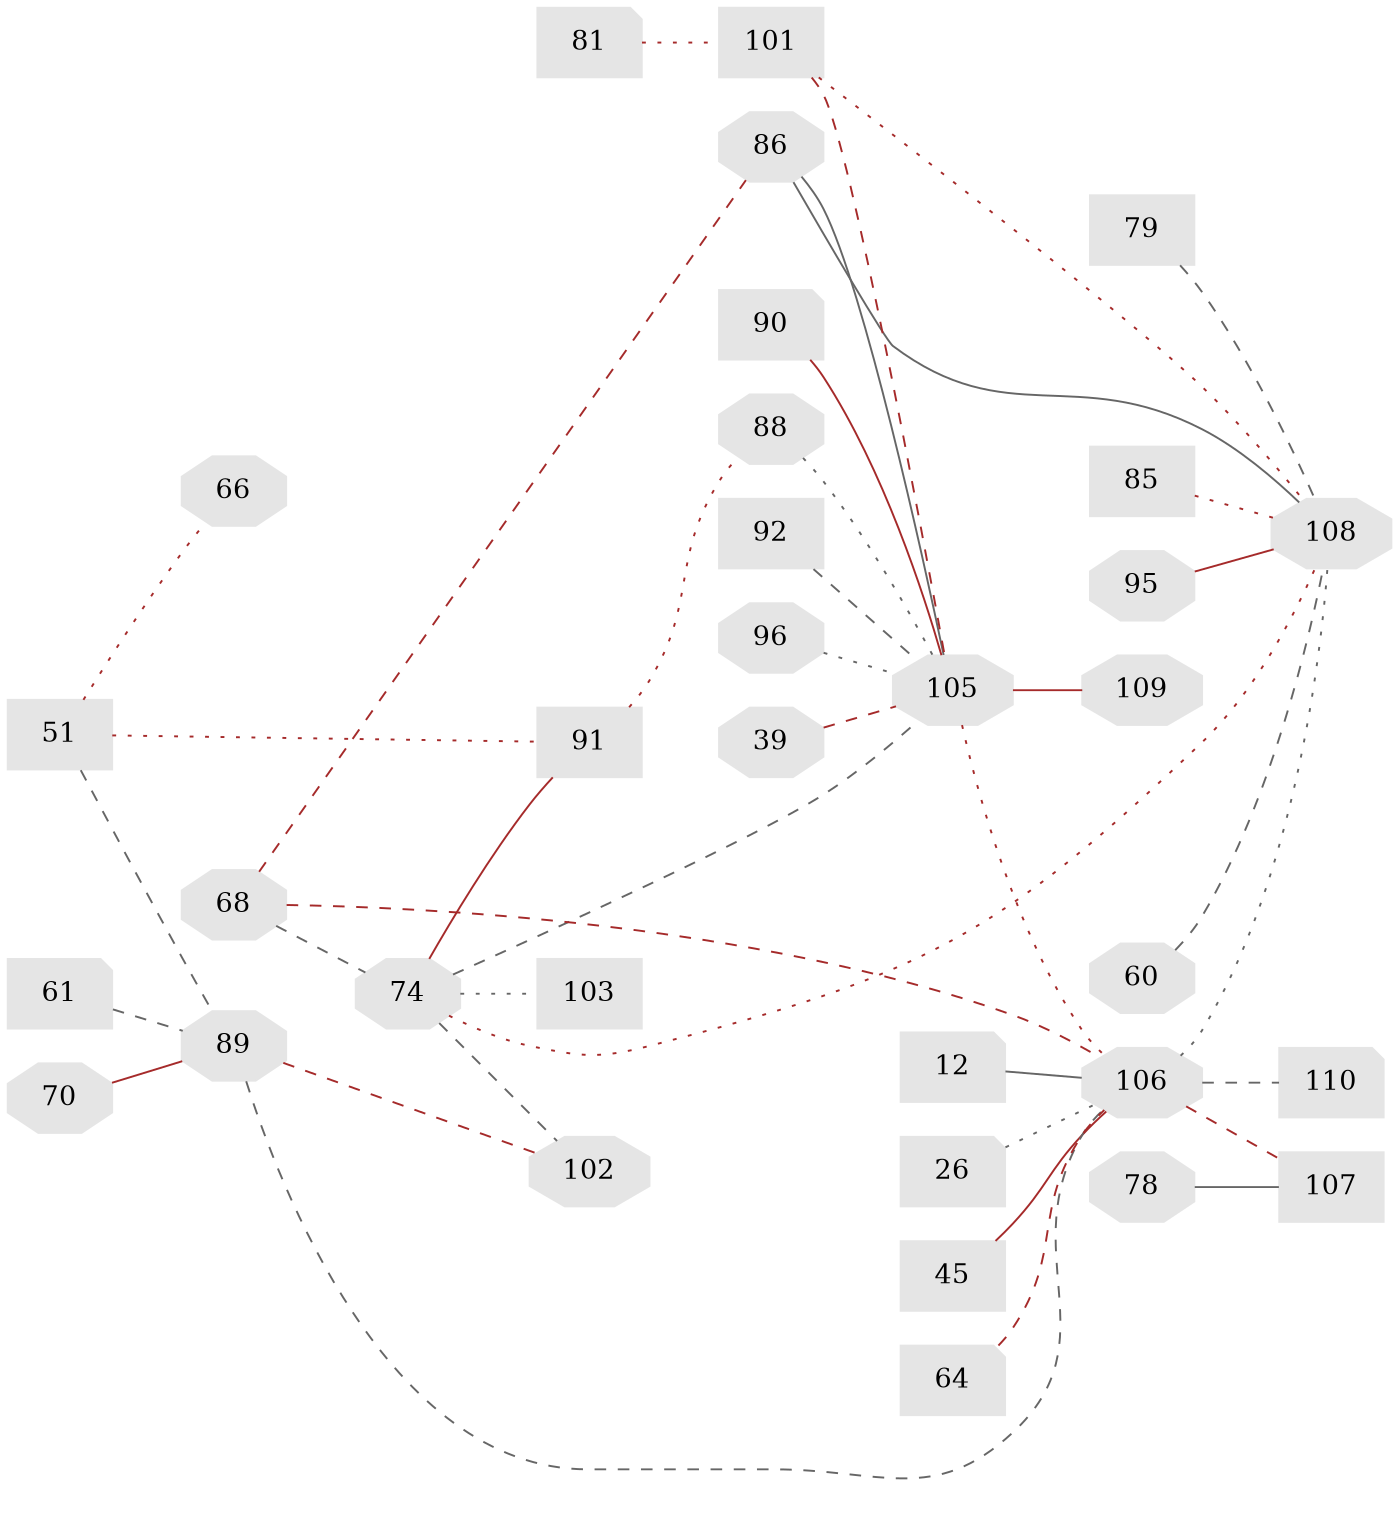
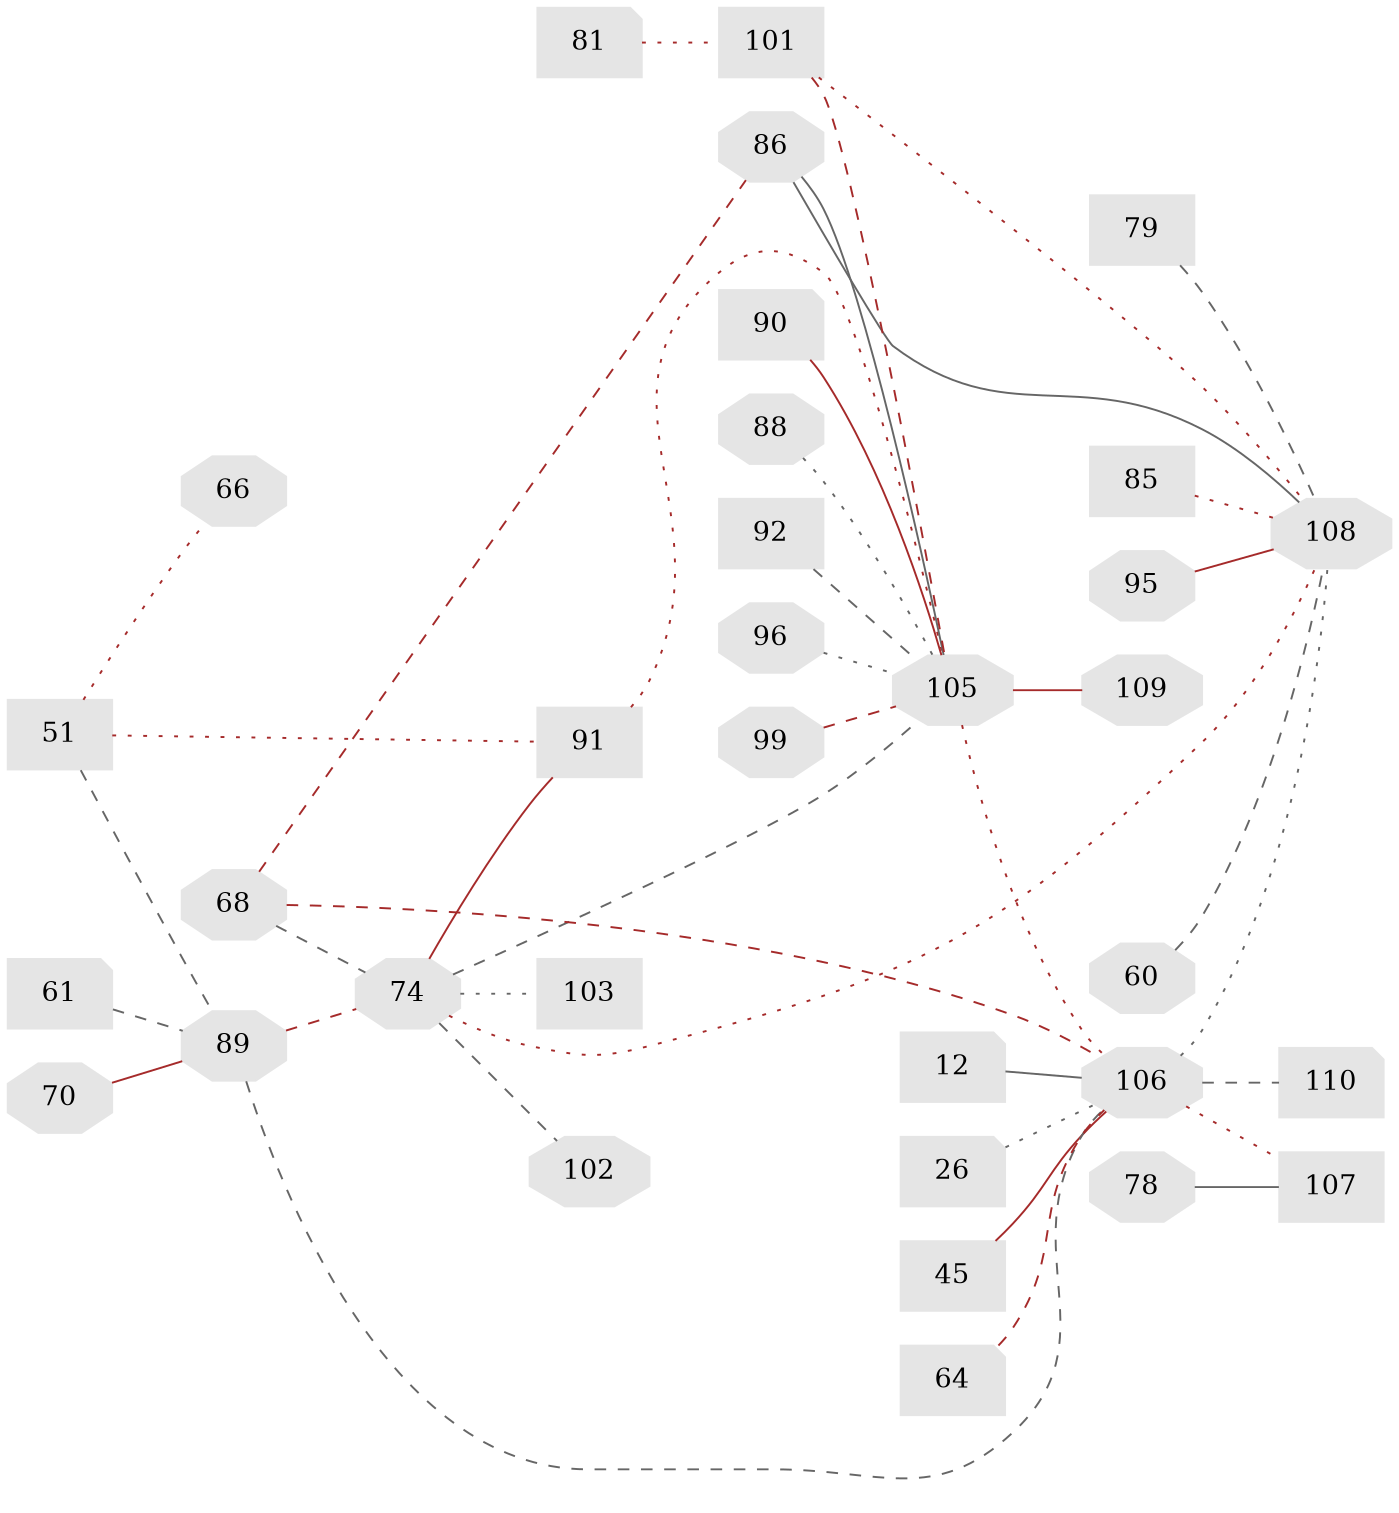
edge "88" -- "91": now "105" -- "91"
node "39": label "39" -> "99"
edge "89" -- "102": now "89" -- "74"
edge "106" -- "107": style dashed -> dotted
